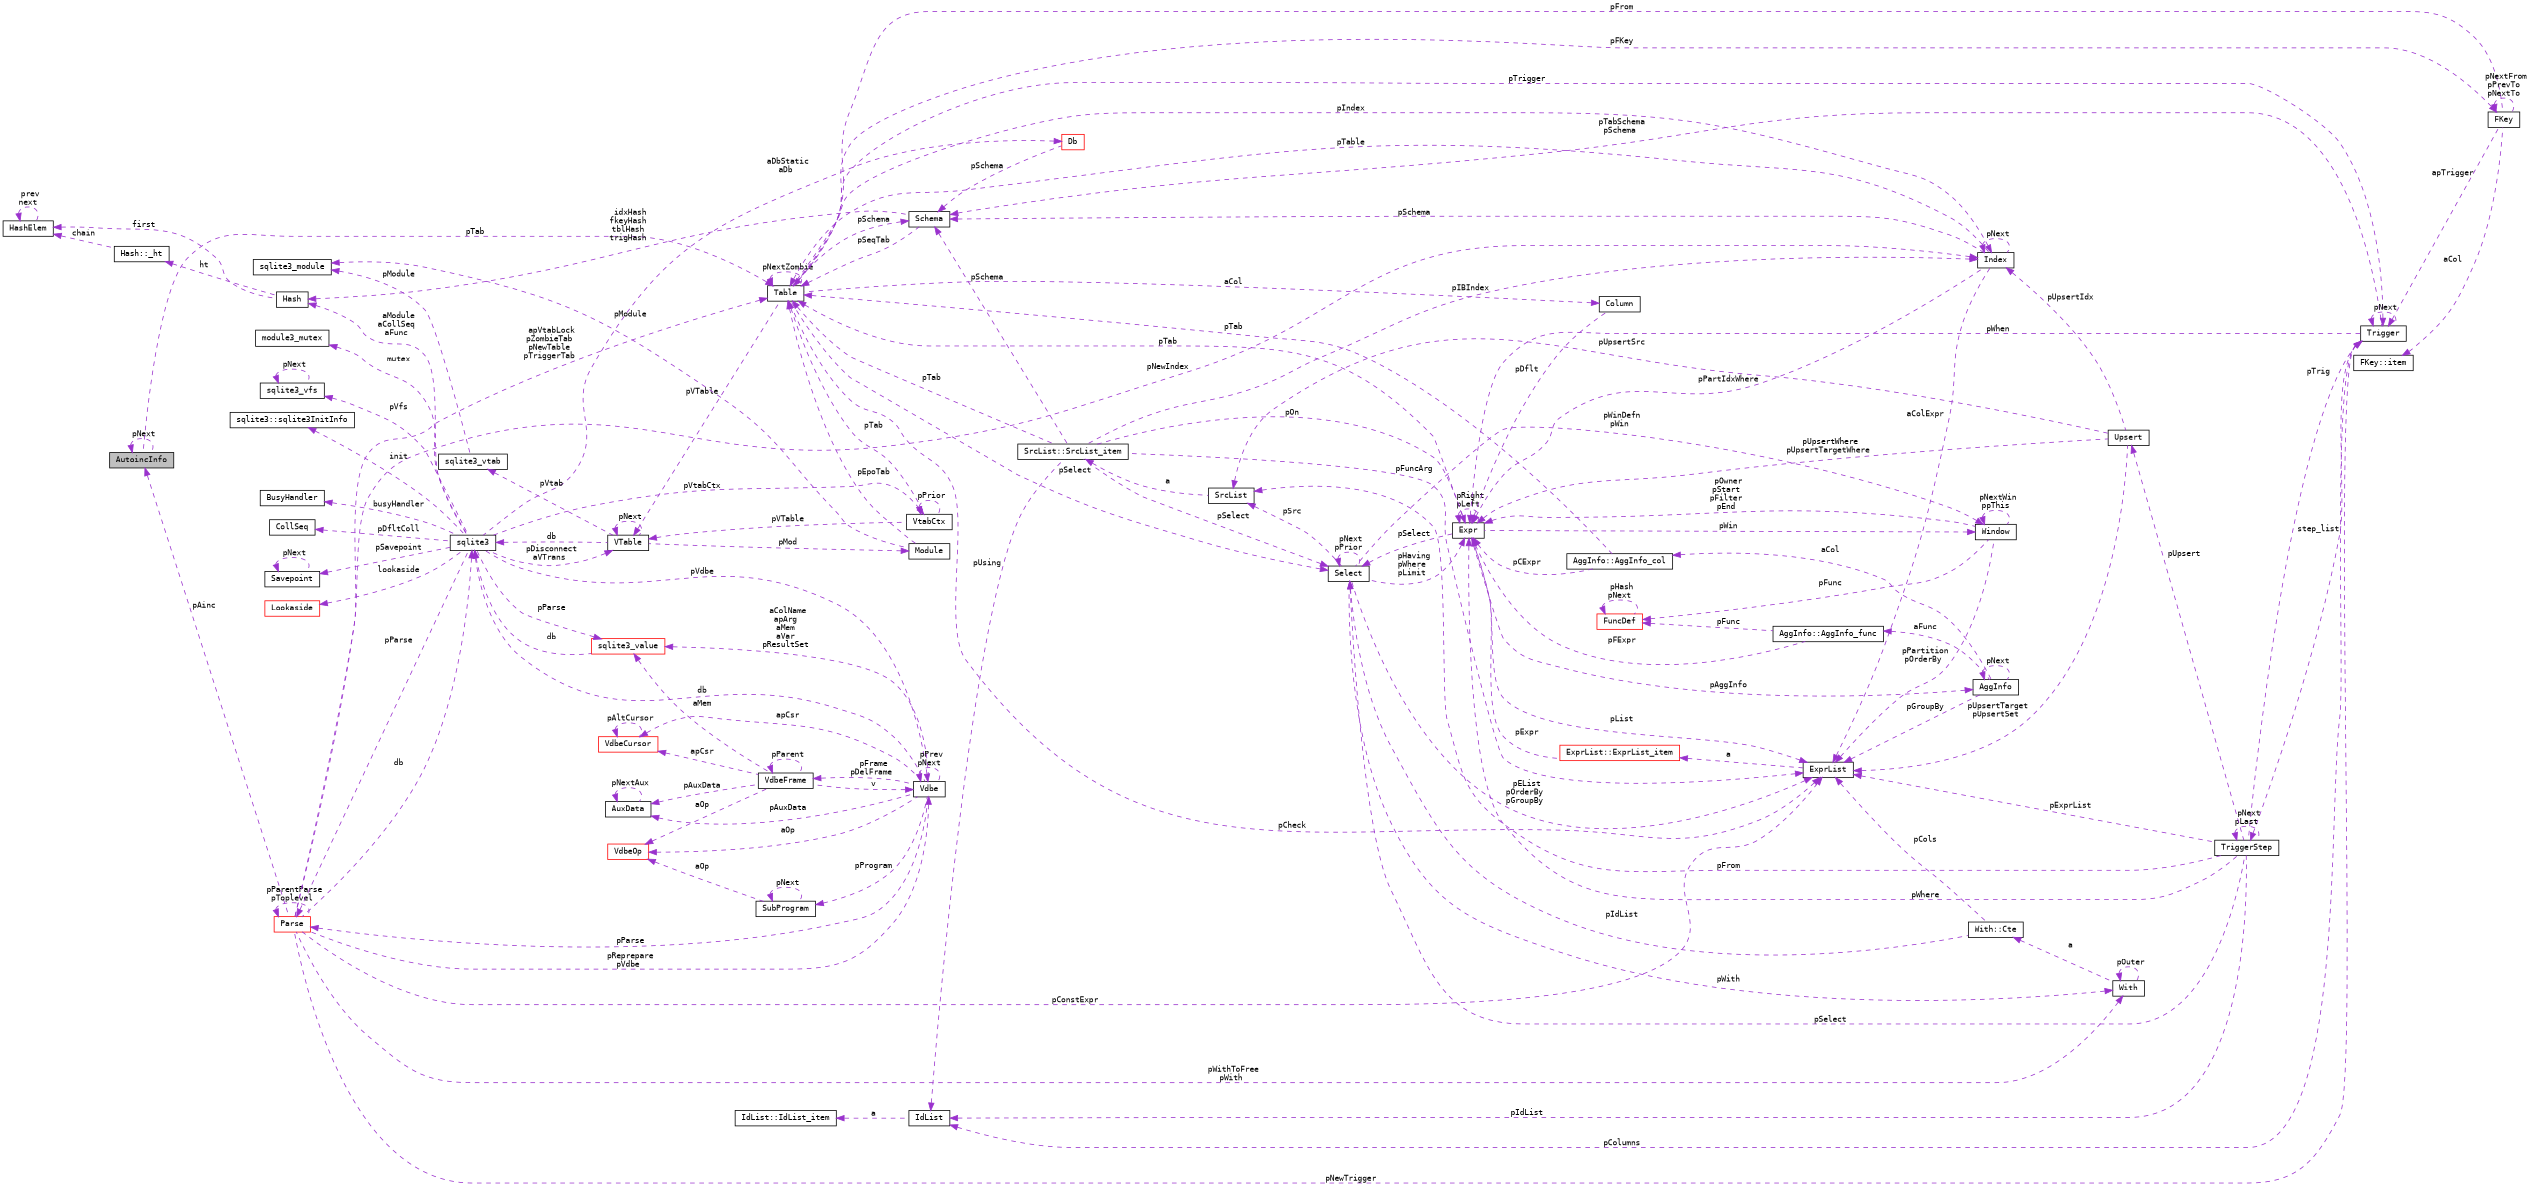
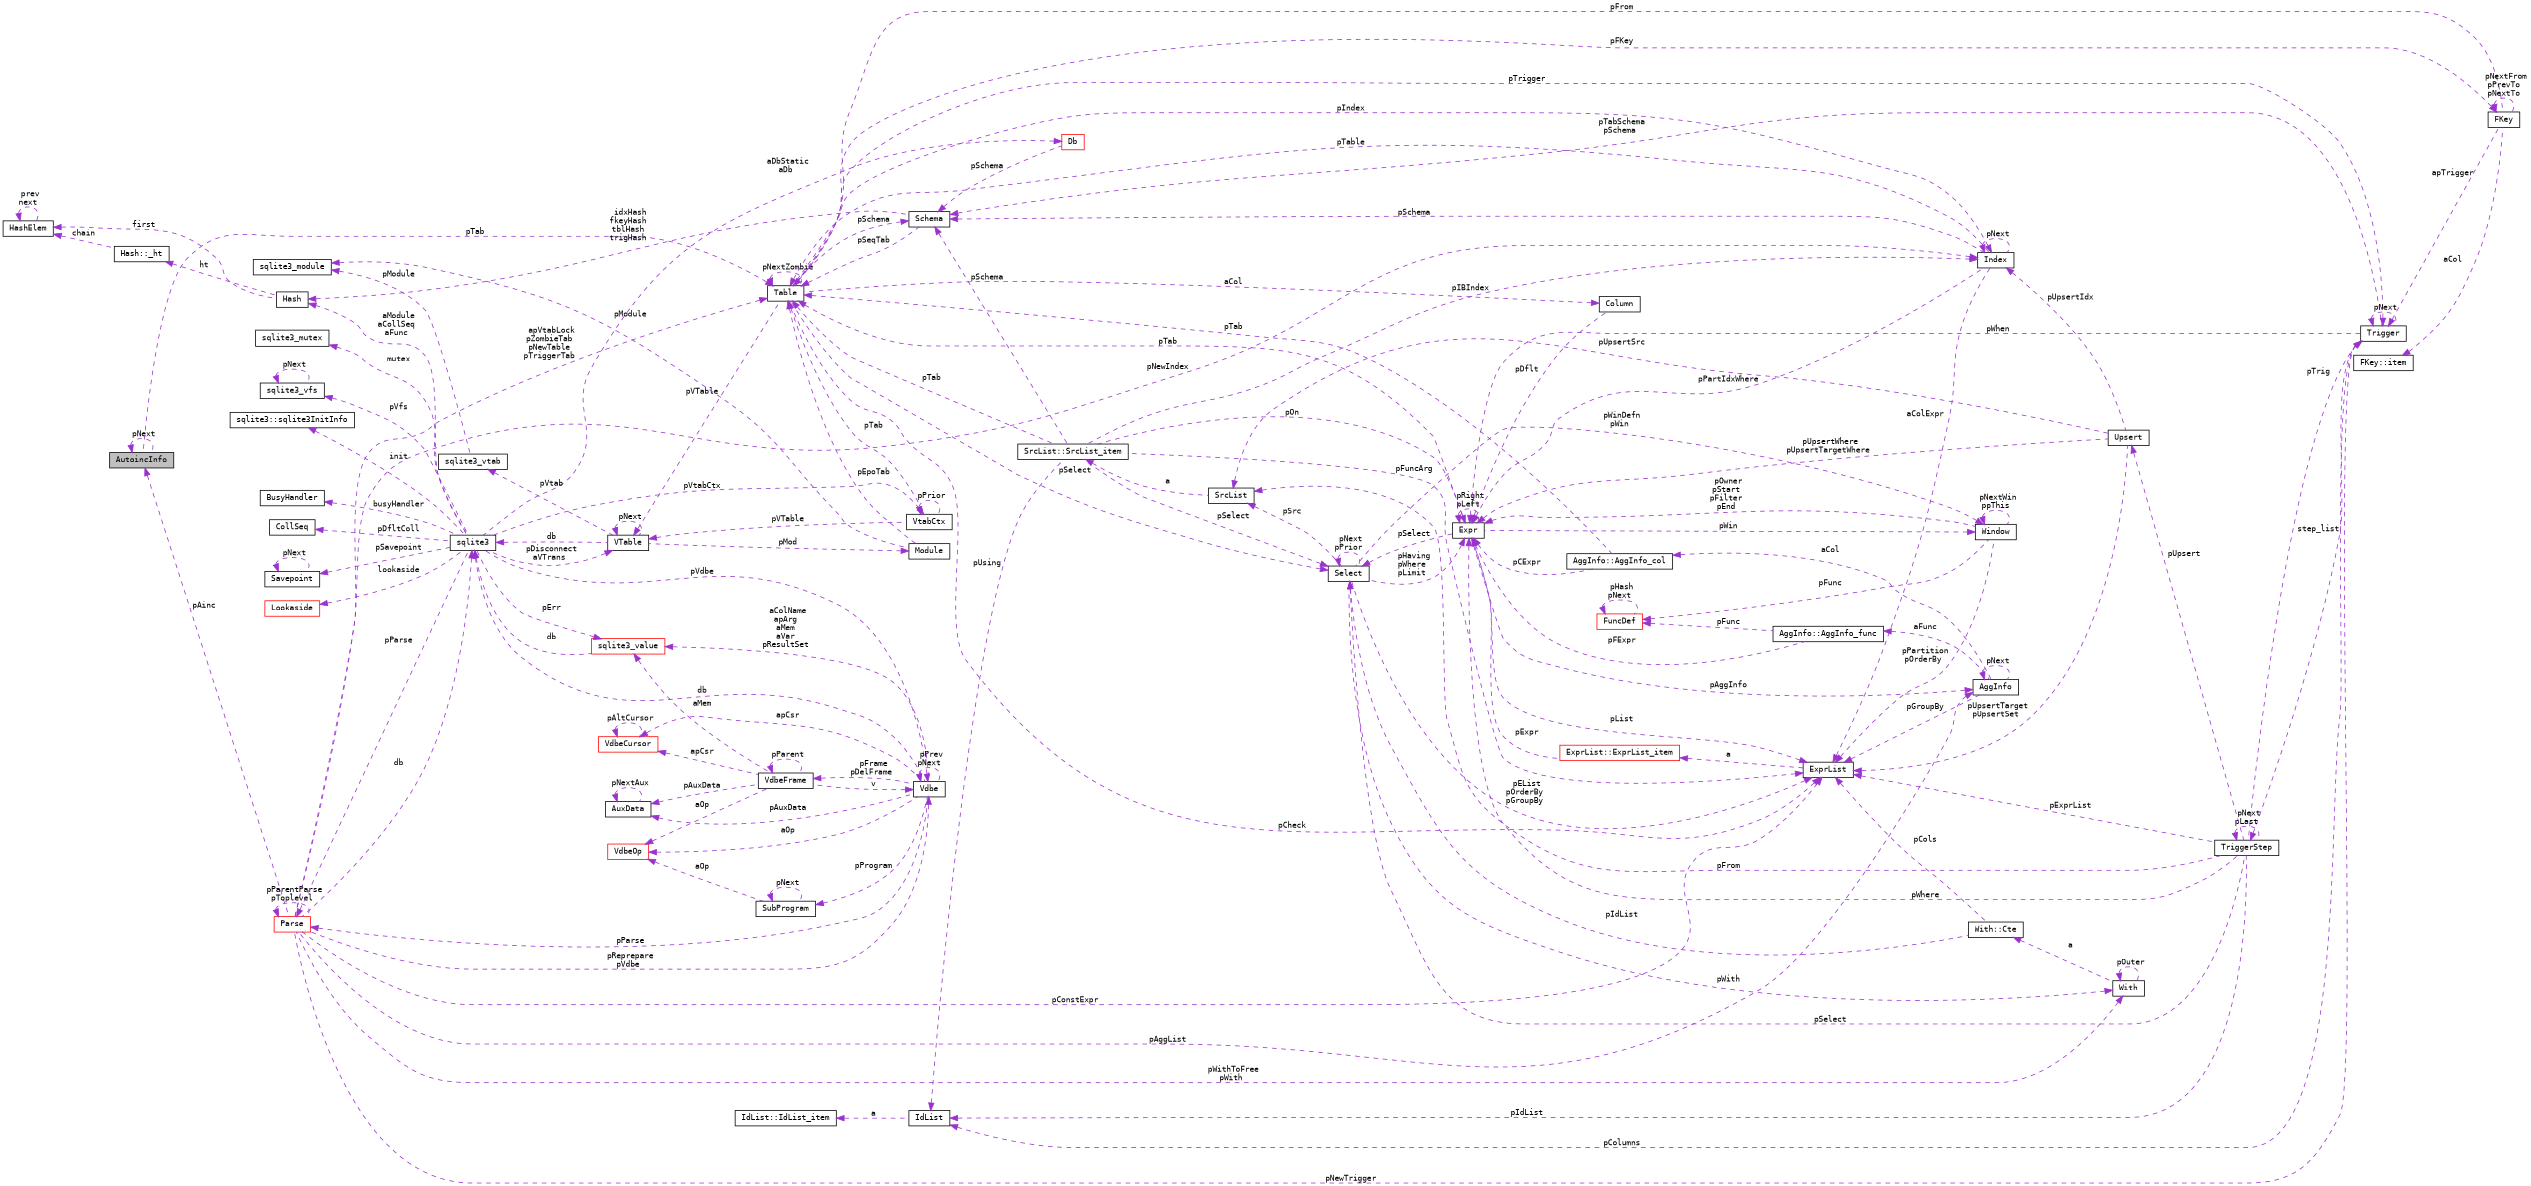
node "module3_mutex": label "module3_mutex" -> "sqlite3_mutex"
edge "sqlite3" -> "sqlite3_value": label " pParse" -> " pErr"
edge "Parse" -> "AggInfo": added, label "pAggList"
